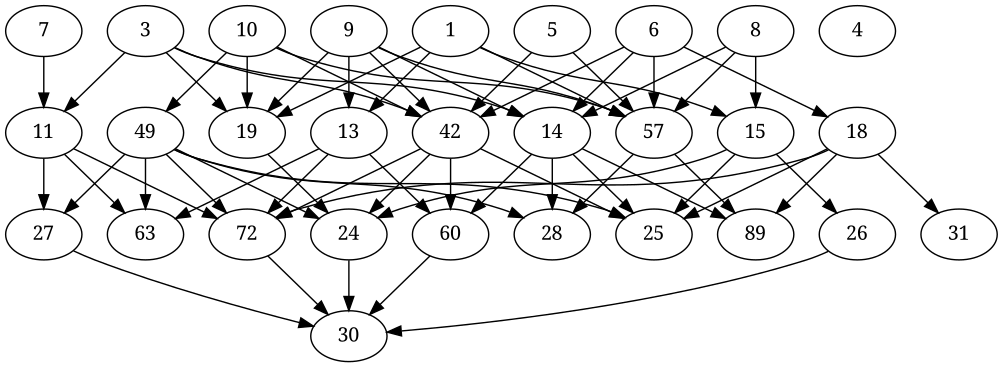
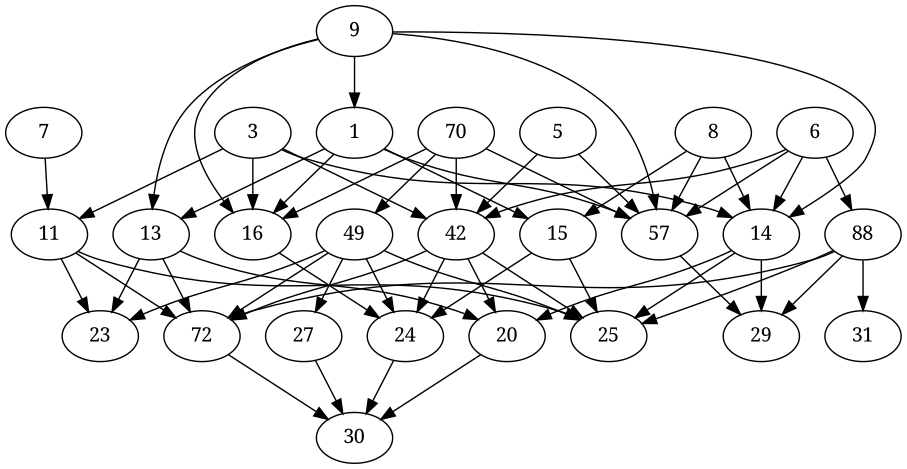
node "10": label "10" -> "70"
node "4": removed
edge "9" -> "42": now "9" -> "1"
node "19": label "19" -> "16"
node "18": label "18" -> "88"
edge "11" -> "27": now "11" -> "25"
node "63": label "63" -> "23"
node "60": label "60" -> "20"
node "28": removed
node "89": label "89" -> "29"
node "26": removed
